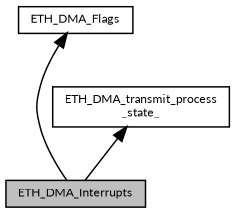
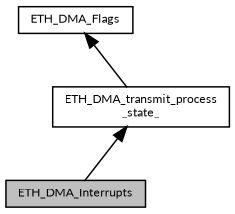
edge "ETH_DMA_Interrupts" -> "ETH_DMA_Flags": now "ETH_DMA_transmit_process _state_" -> "ETH_DMA_Flags"
